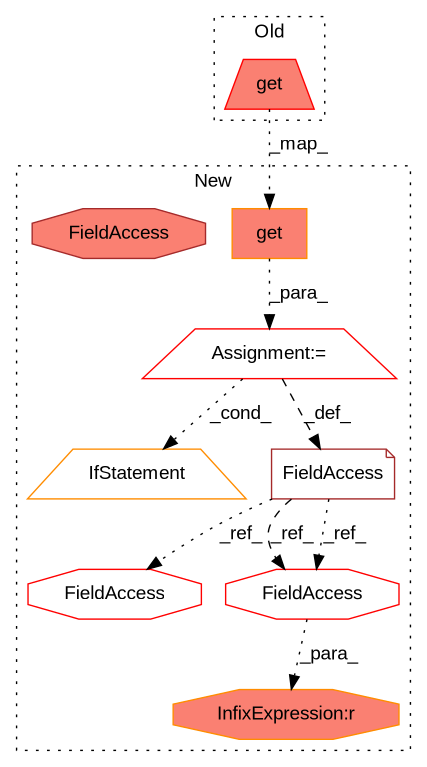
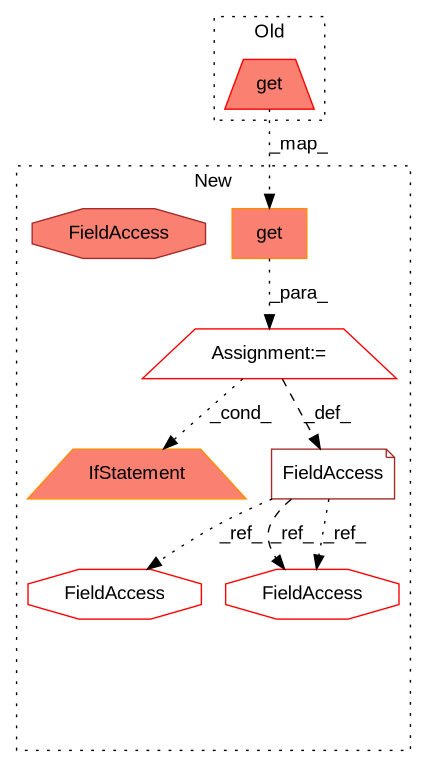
node "IfStatement": fillcolor white -> salmon
node "InfixExpression:r": removed
